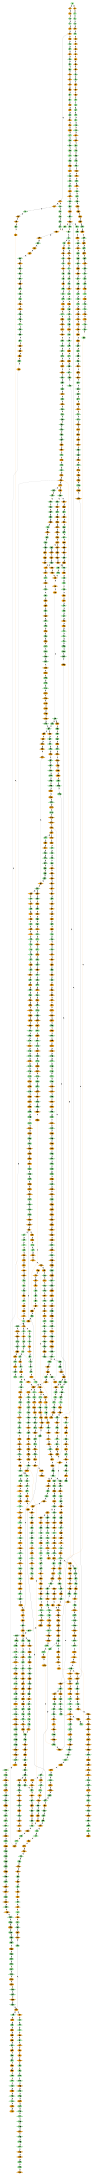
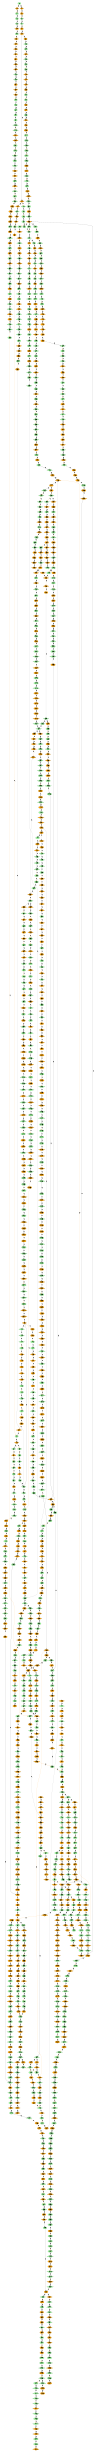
edge "S460" -> "S448": reversed
edge "S1079" -> "S1091": now "S1065" -> "S1091"
